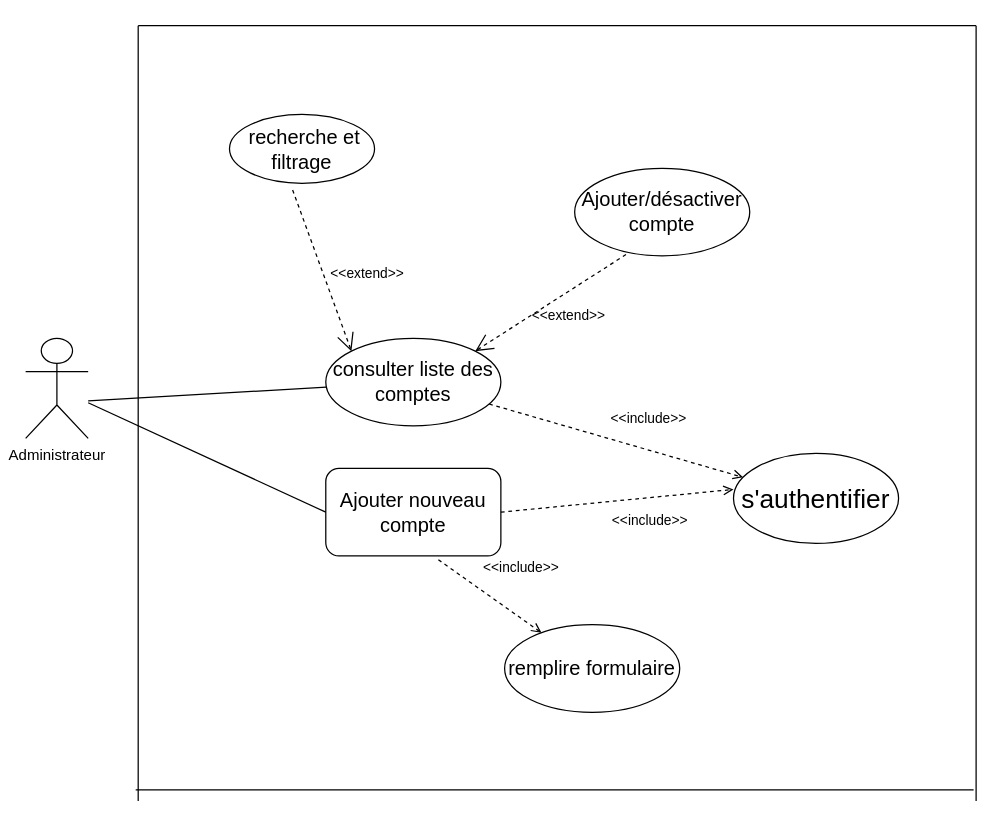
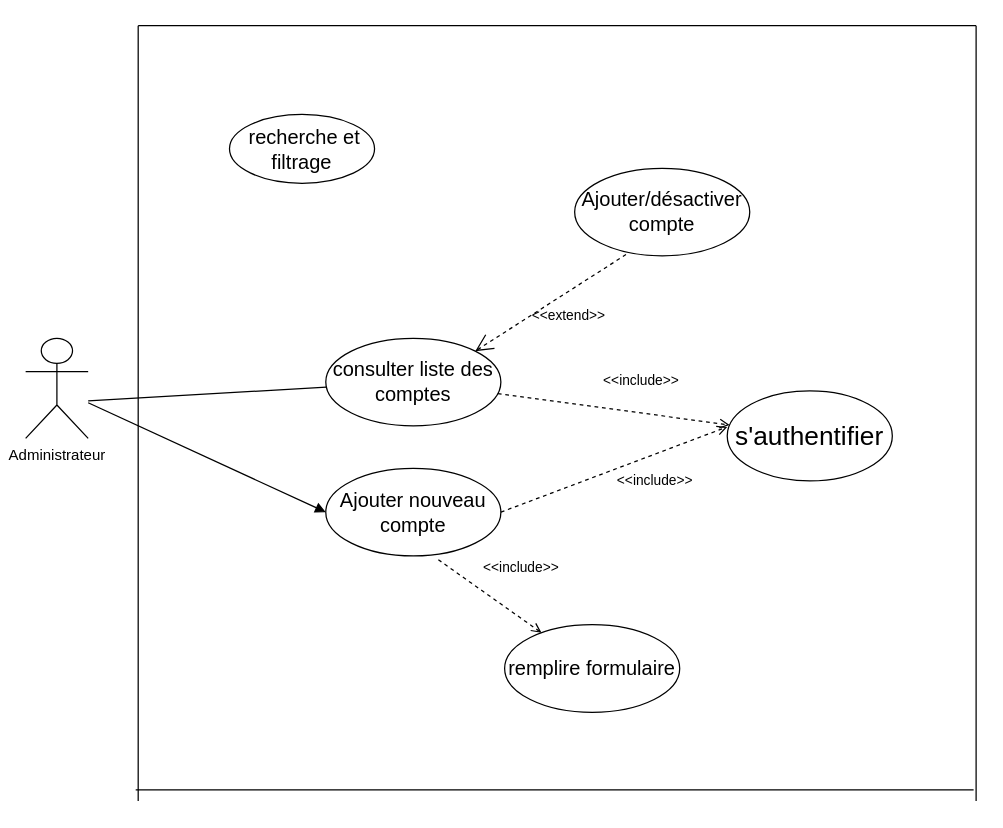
edge "recherche et filtrage" -> "consulter liste des comptes": removed, label "<<extend>>"
node "s'authentifier": moved (816, 498) -> (809, 436)
edge "Administrateur" -- "Ajouter nouveau compte": arrowhead none -> block
node "Ajouter nouveau compte": shape rounded rectangle -> ellipse
